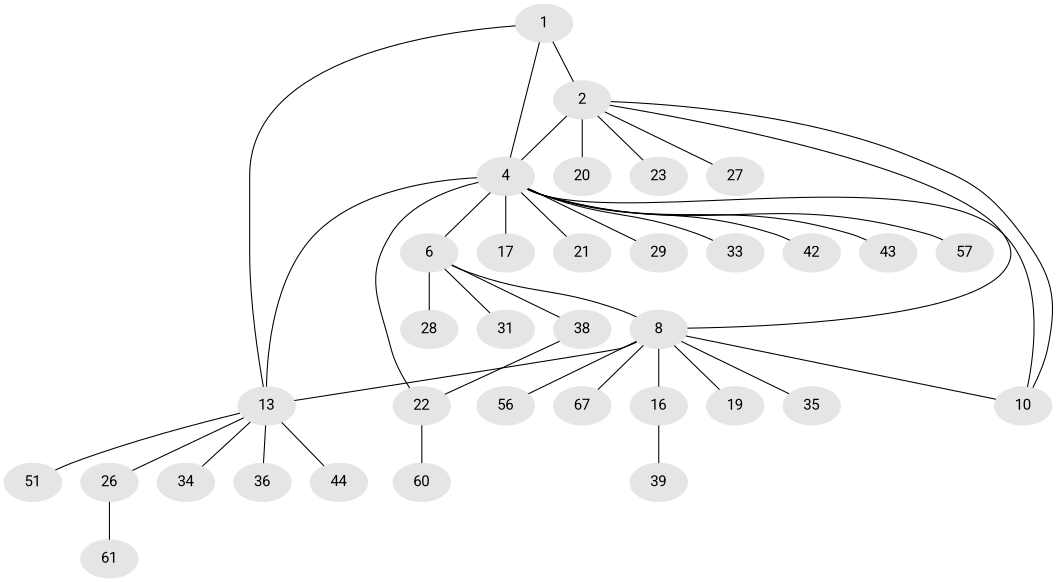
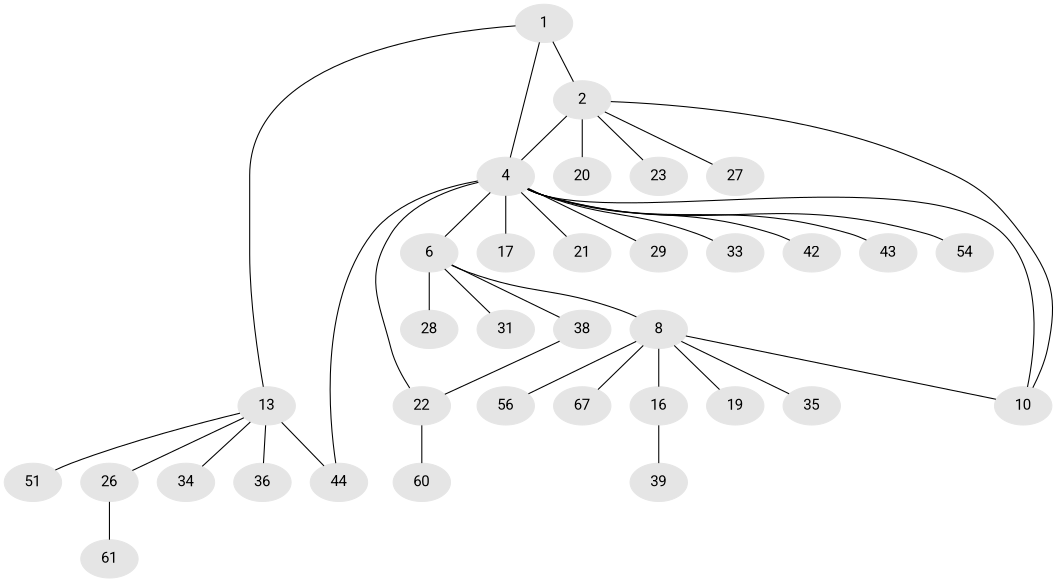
edge "2" -- "8": removed
edge "4" -- "13": now "4" -- "44"
node "57": label "57" -> "54"
edge "8" -- "13": removed
